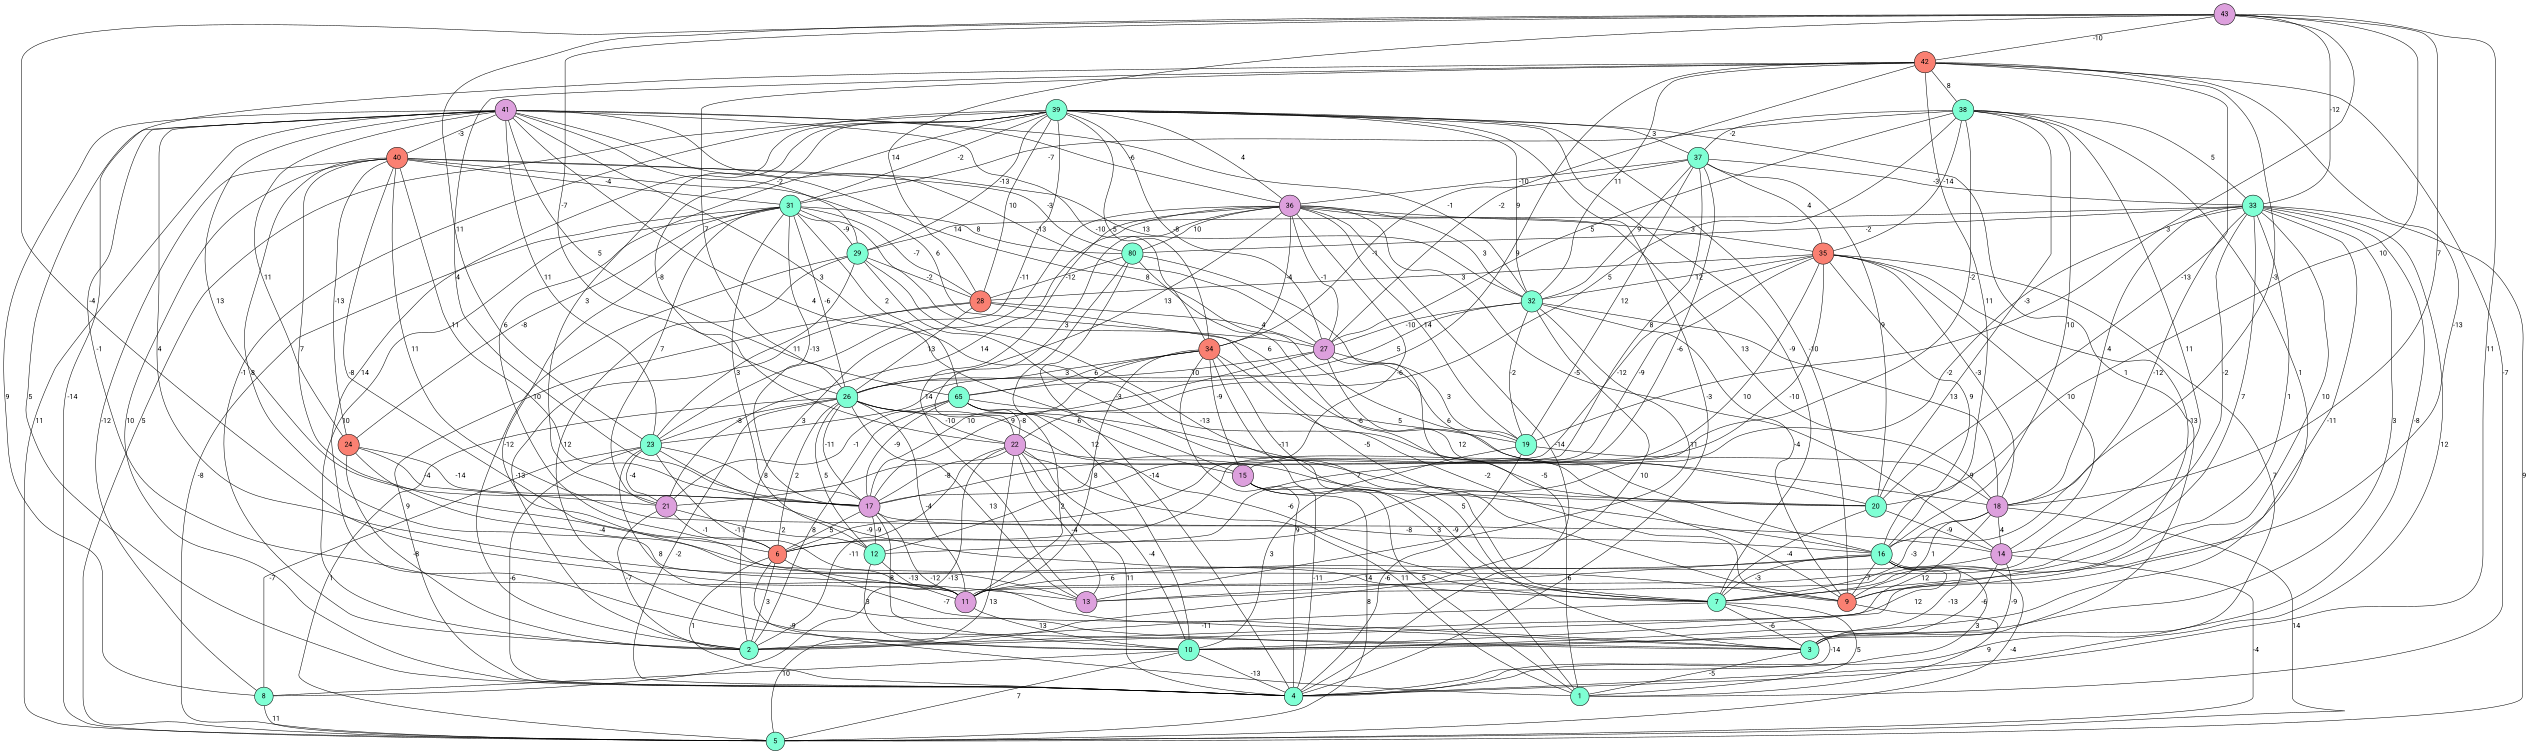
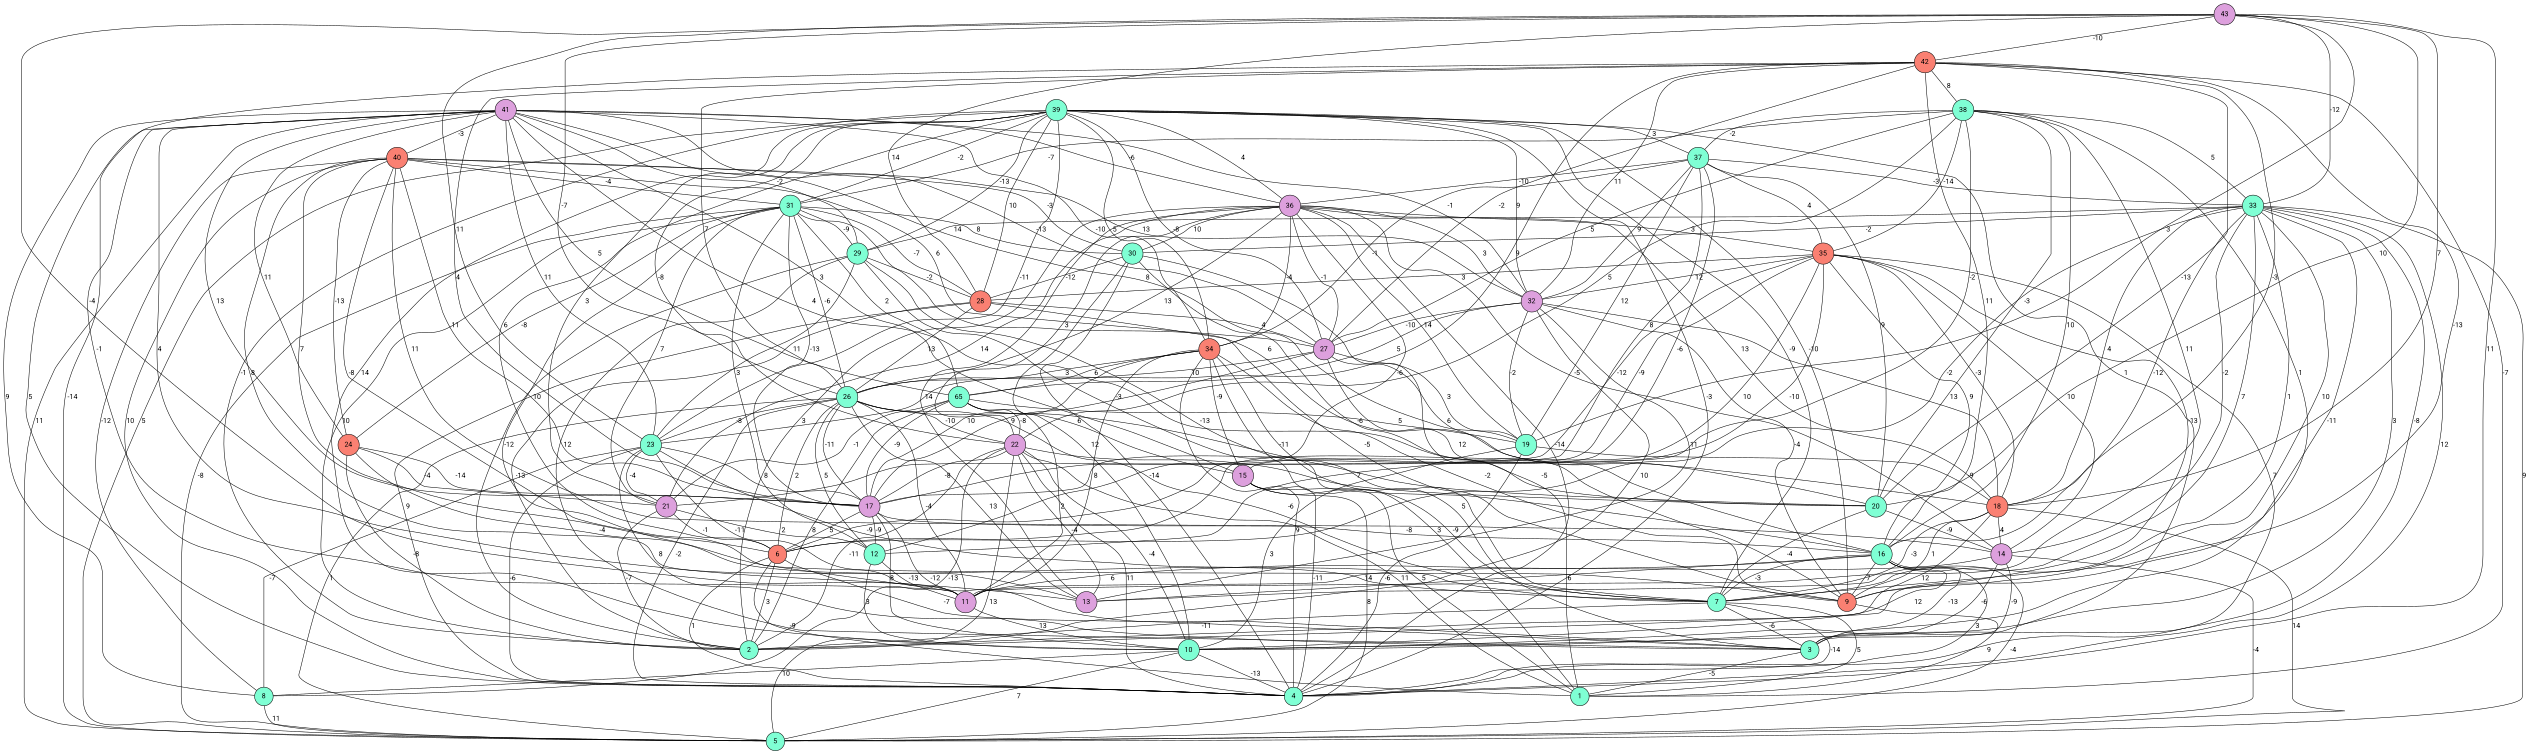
node "80": label "80" -> "30"
node "32": fillcolor aquamarine -> plum
node "18": fillcolor plum -> salmon
